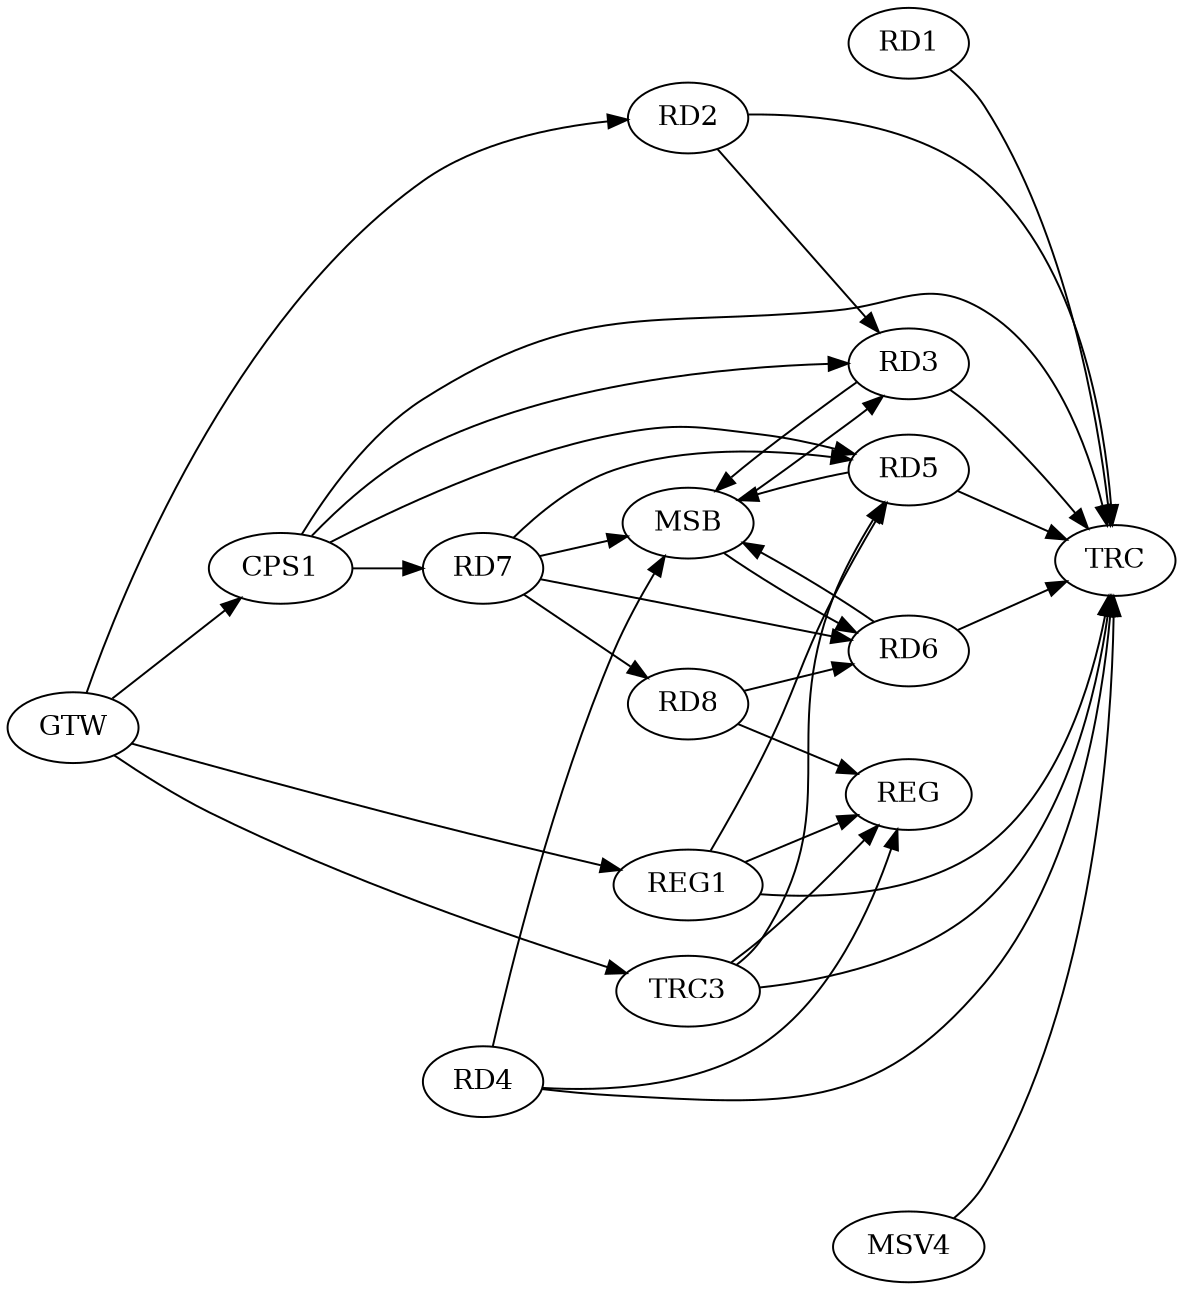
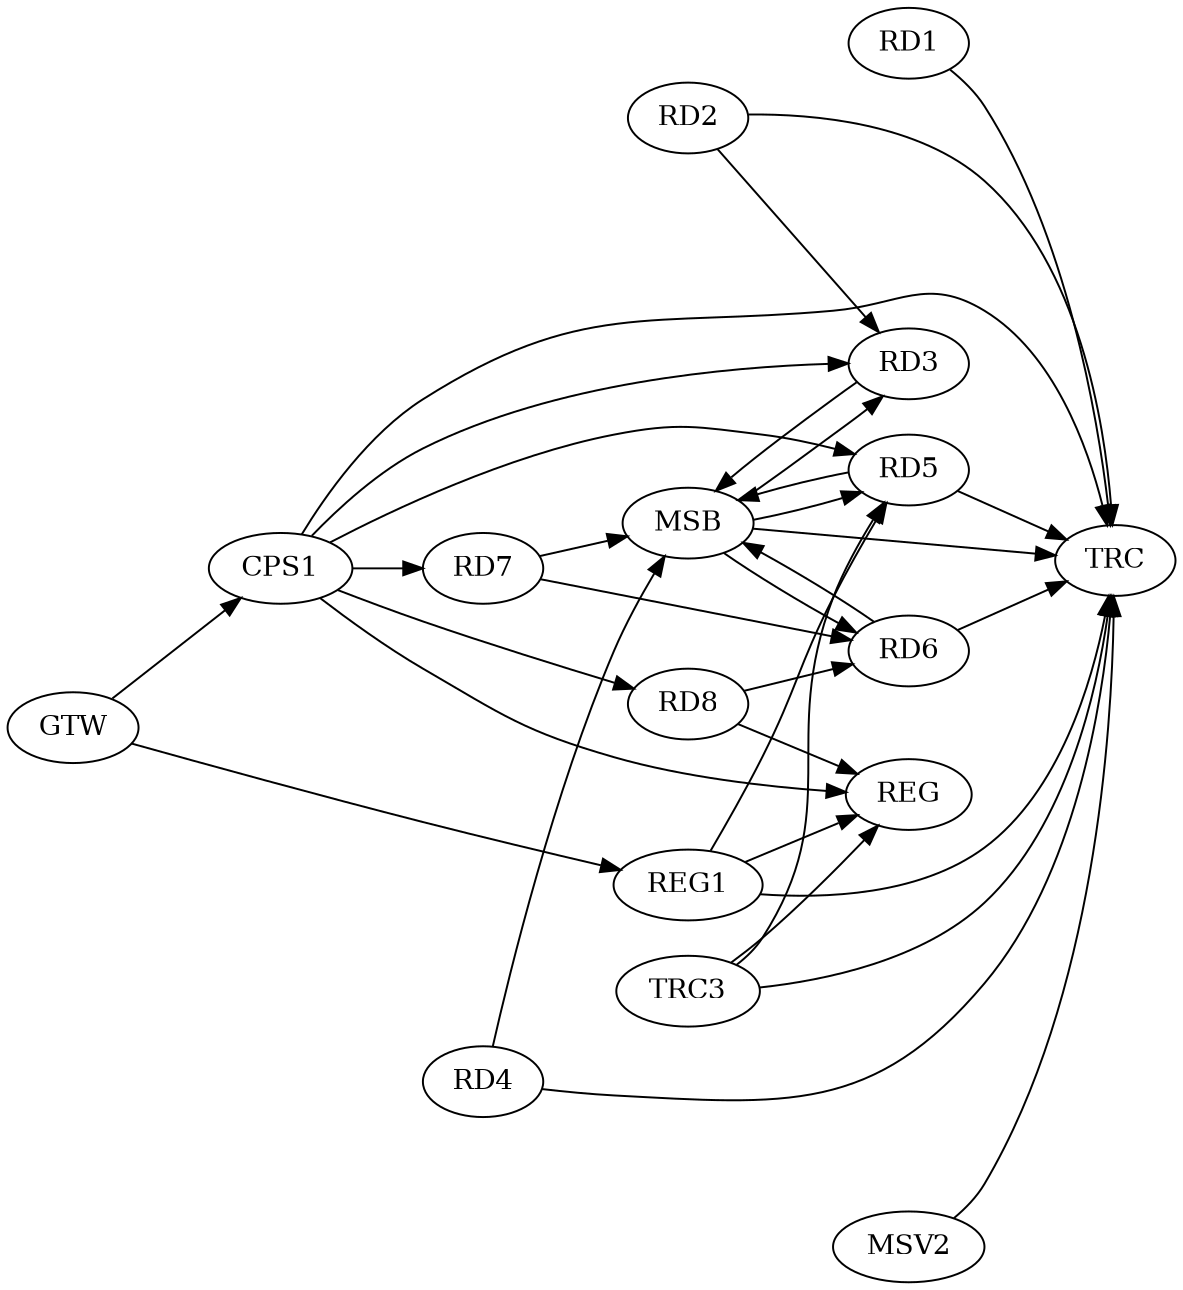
edge "GTW" -> "RD2": removed
edge "RD3" -> "TRC": now "MSB" -> "TRC"
edge "RD7" -> "RD5": now "MSB" -> "RD5"
edge "RD7" -> "RD8": now "CPS1" -> "RD8"
edge "GTW" -> "TRC3": removed
edge "RD4" -> "REG": now "CPS1" -> "REG"
node "MSV4": label "MSV4" -> "MSV2"
